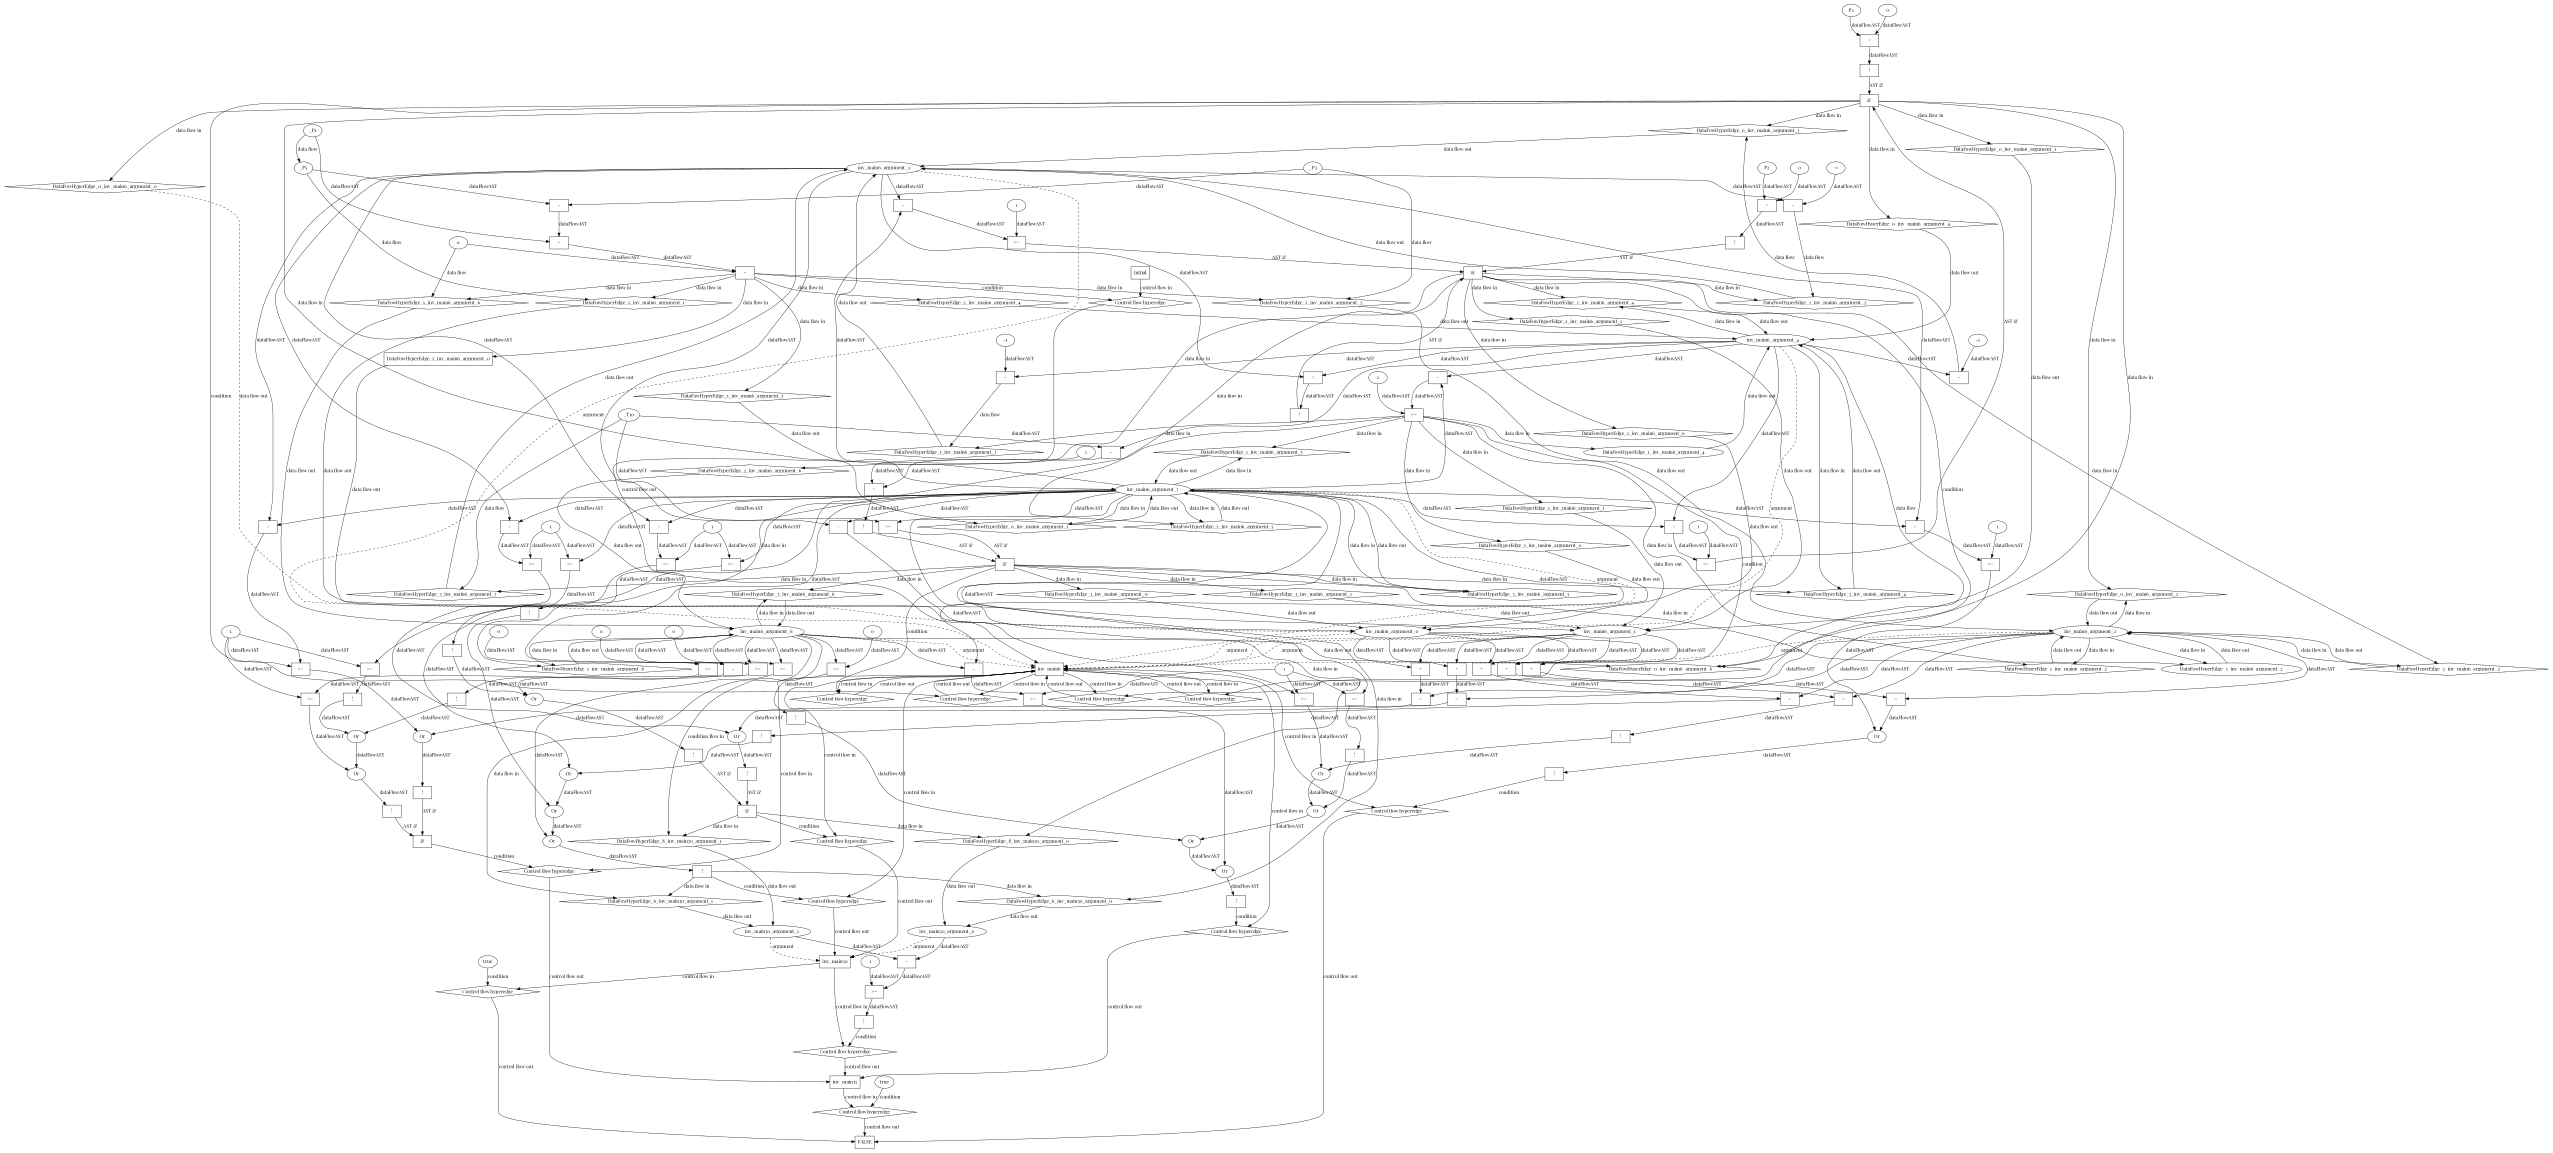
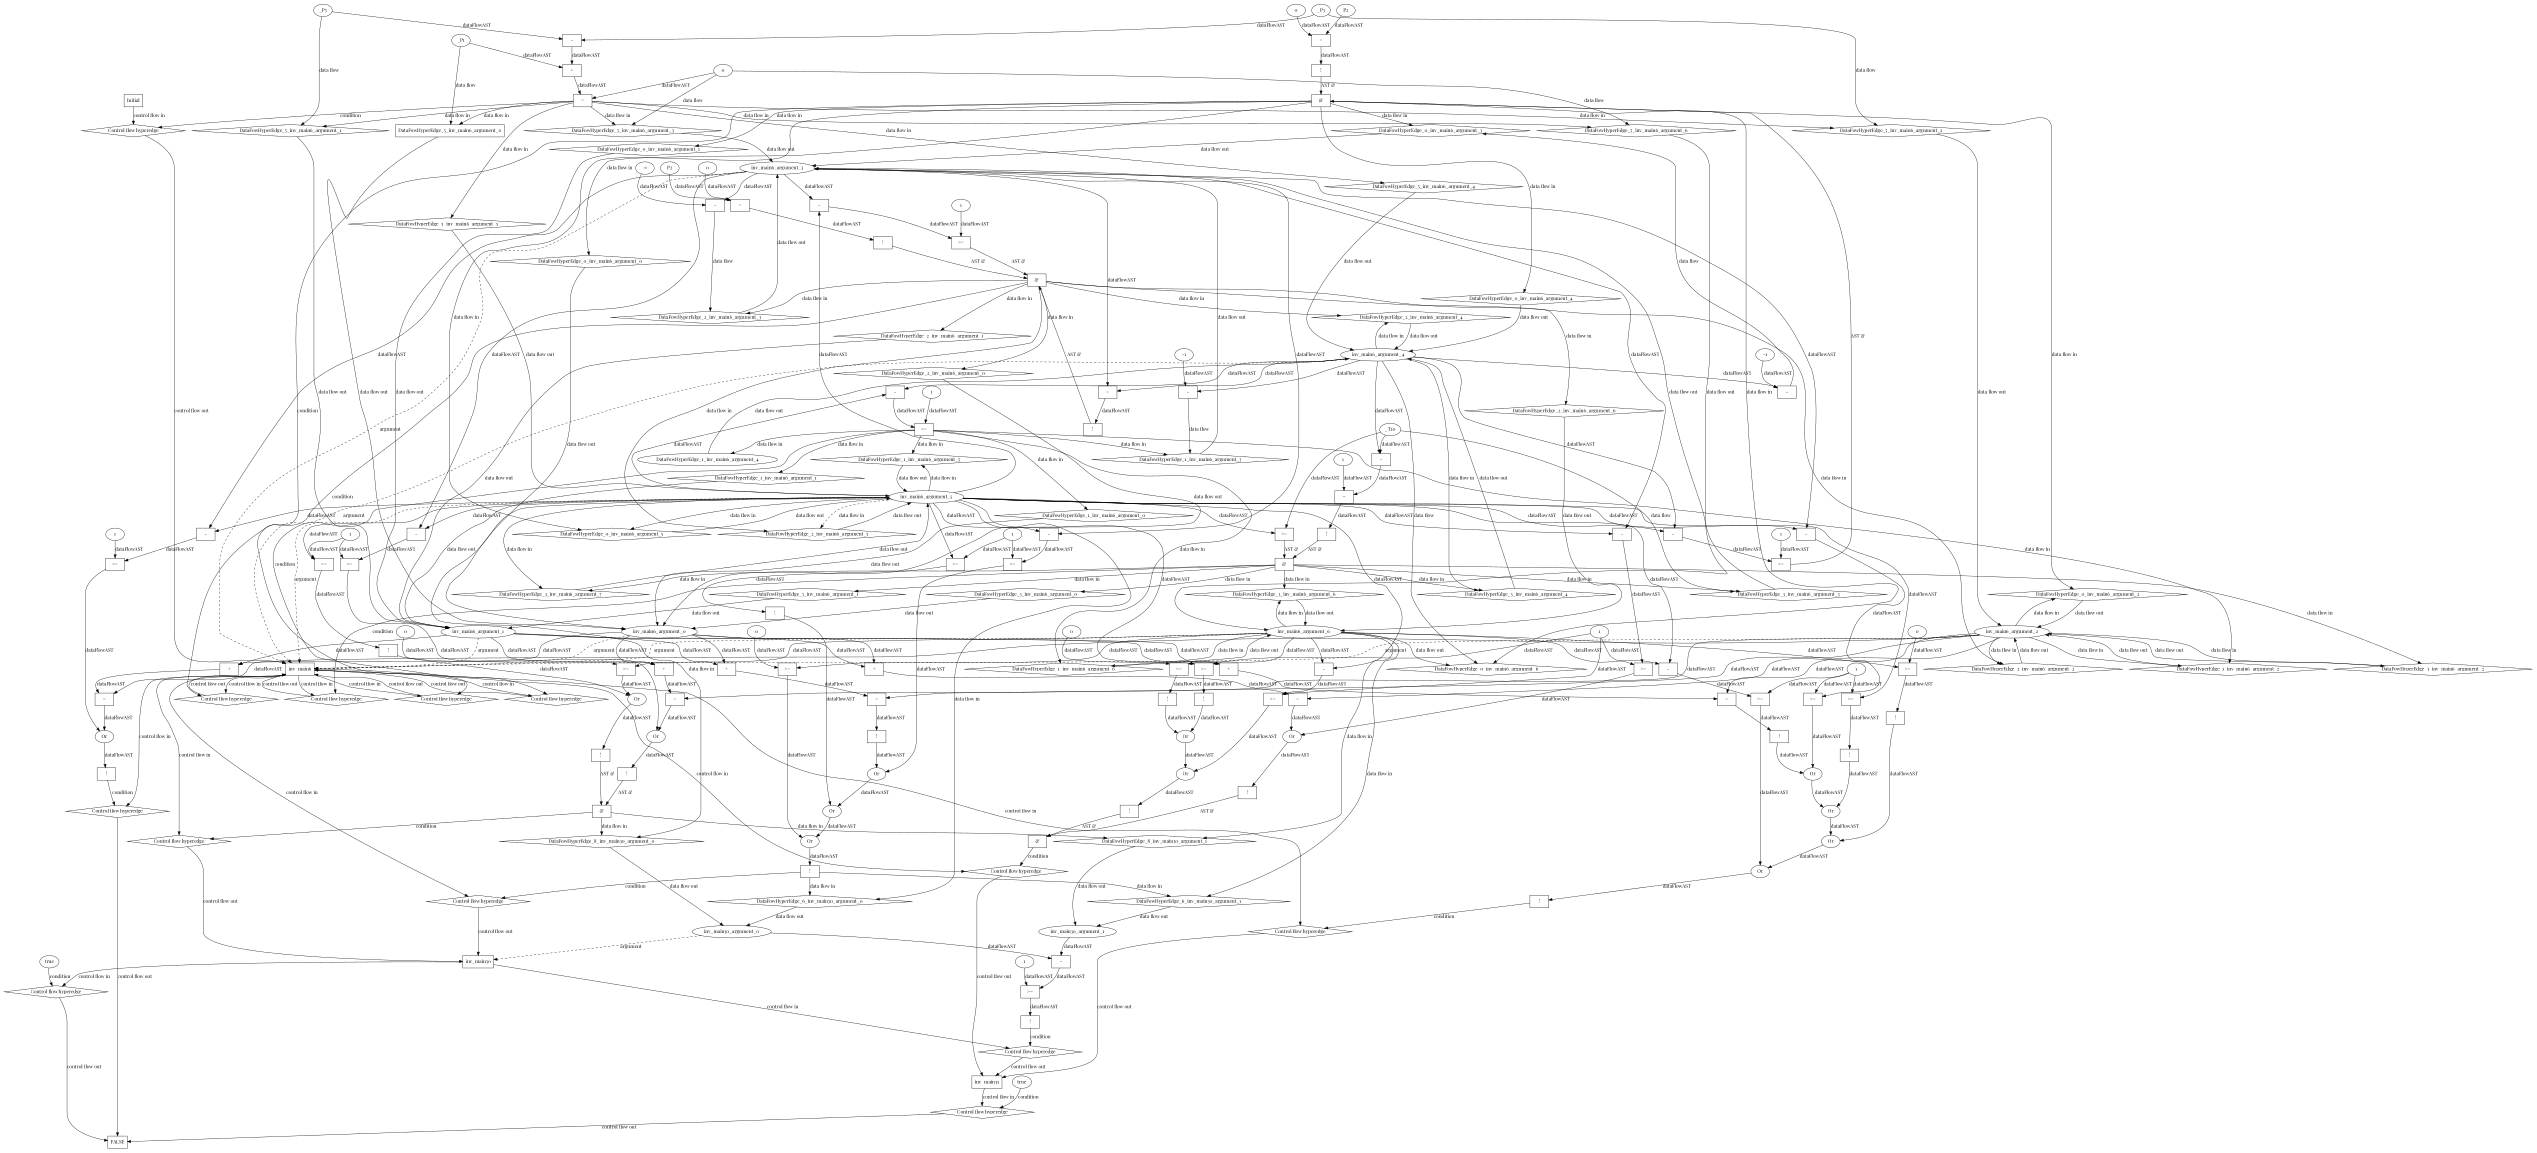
node "DataFowHyperEdge_5_inv_main6_argument_3": added
edge "_P1" -> "_P5": now "_P1" -> "DataFowHyperEdge_5_inv_main6_argument_0"
edge "inv_main6_argument_5" -> "DataFowHyperEdge_2_inv_main6_argument_5": style solid -> dashed
edge "DataFowHyperEdge_0_inv_main6_argument_0" -> "inv_main6_argument_0": style dashed -> solid
node "DataFowHyperEdge_3_inv_main6_argument_2": shape ellipse -> diamond
edge "inv_main6_argument_6" -> "DataFowHyperEdge_8_inv_main30_argument_1": label "condition flow in" -> "data flow in"
edge "inv_main30_argument_1" -> "inv_main30": removed, label "argument"
